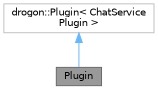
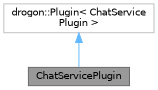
node "Plugin": label "Plugin" -> "ChatServicePlugin"
